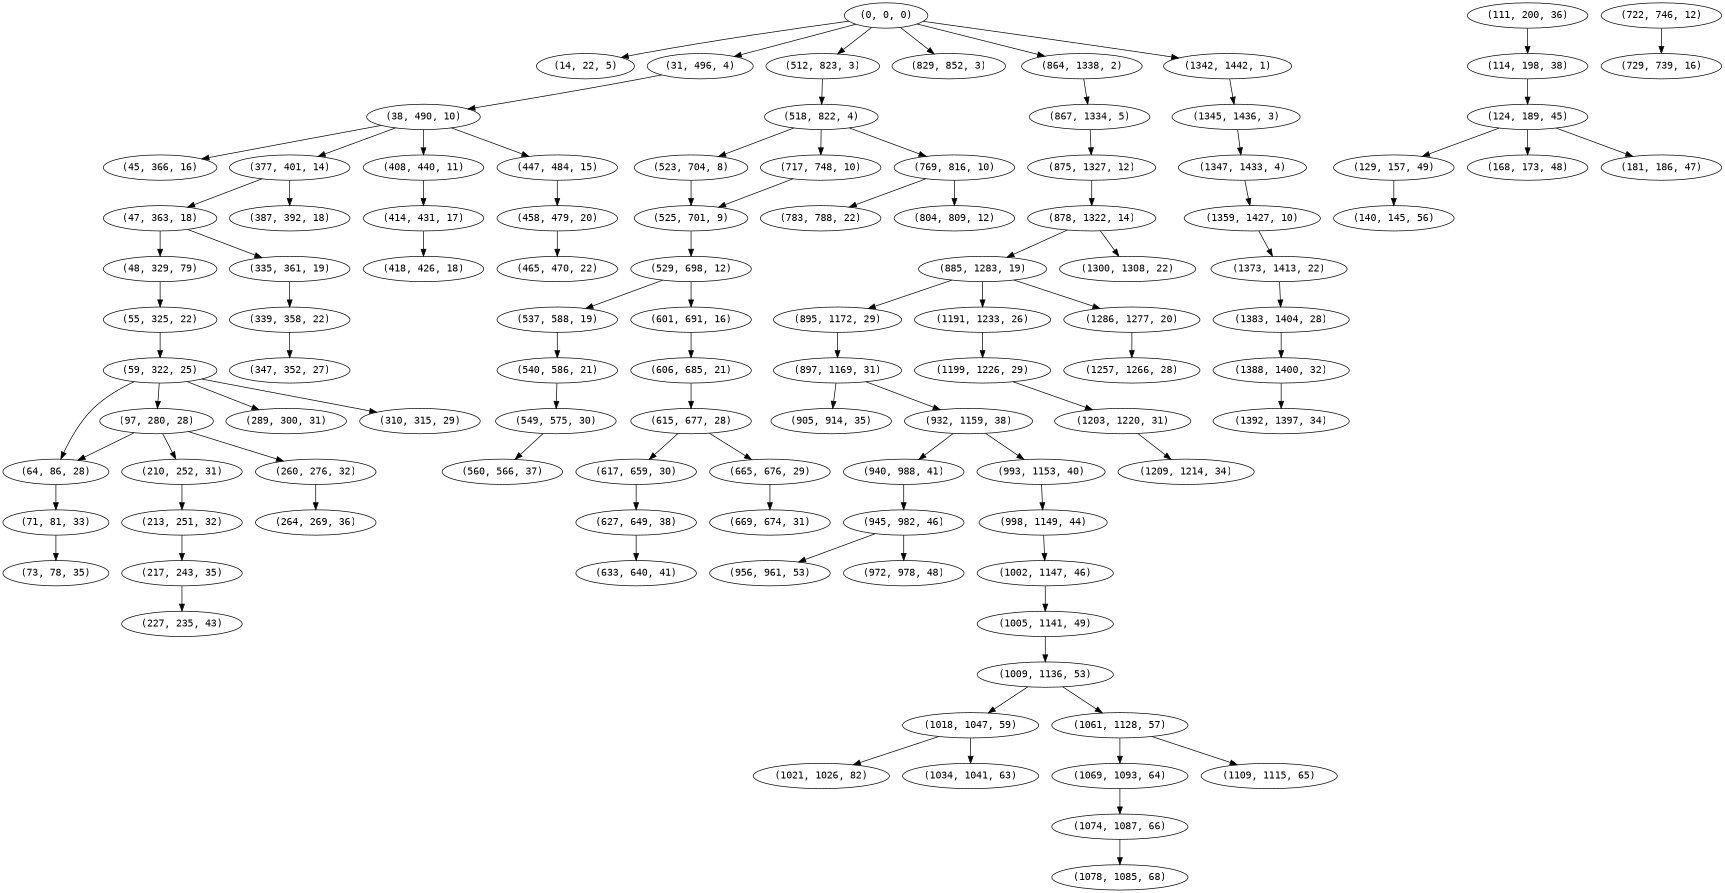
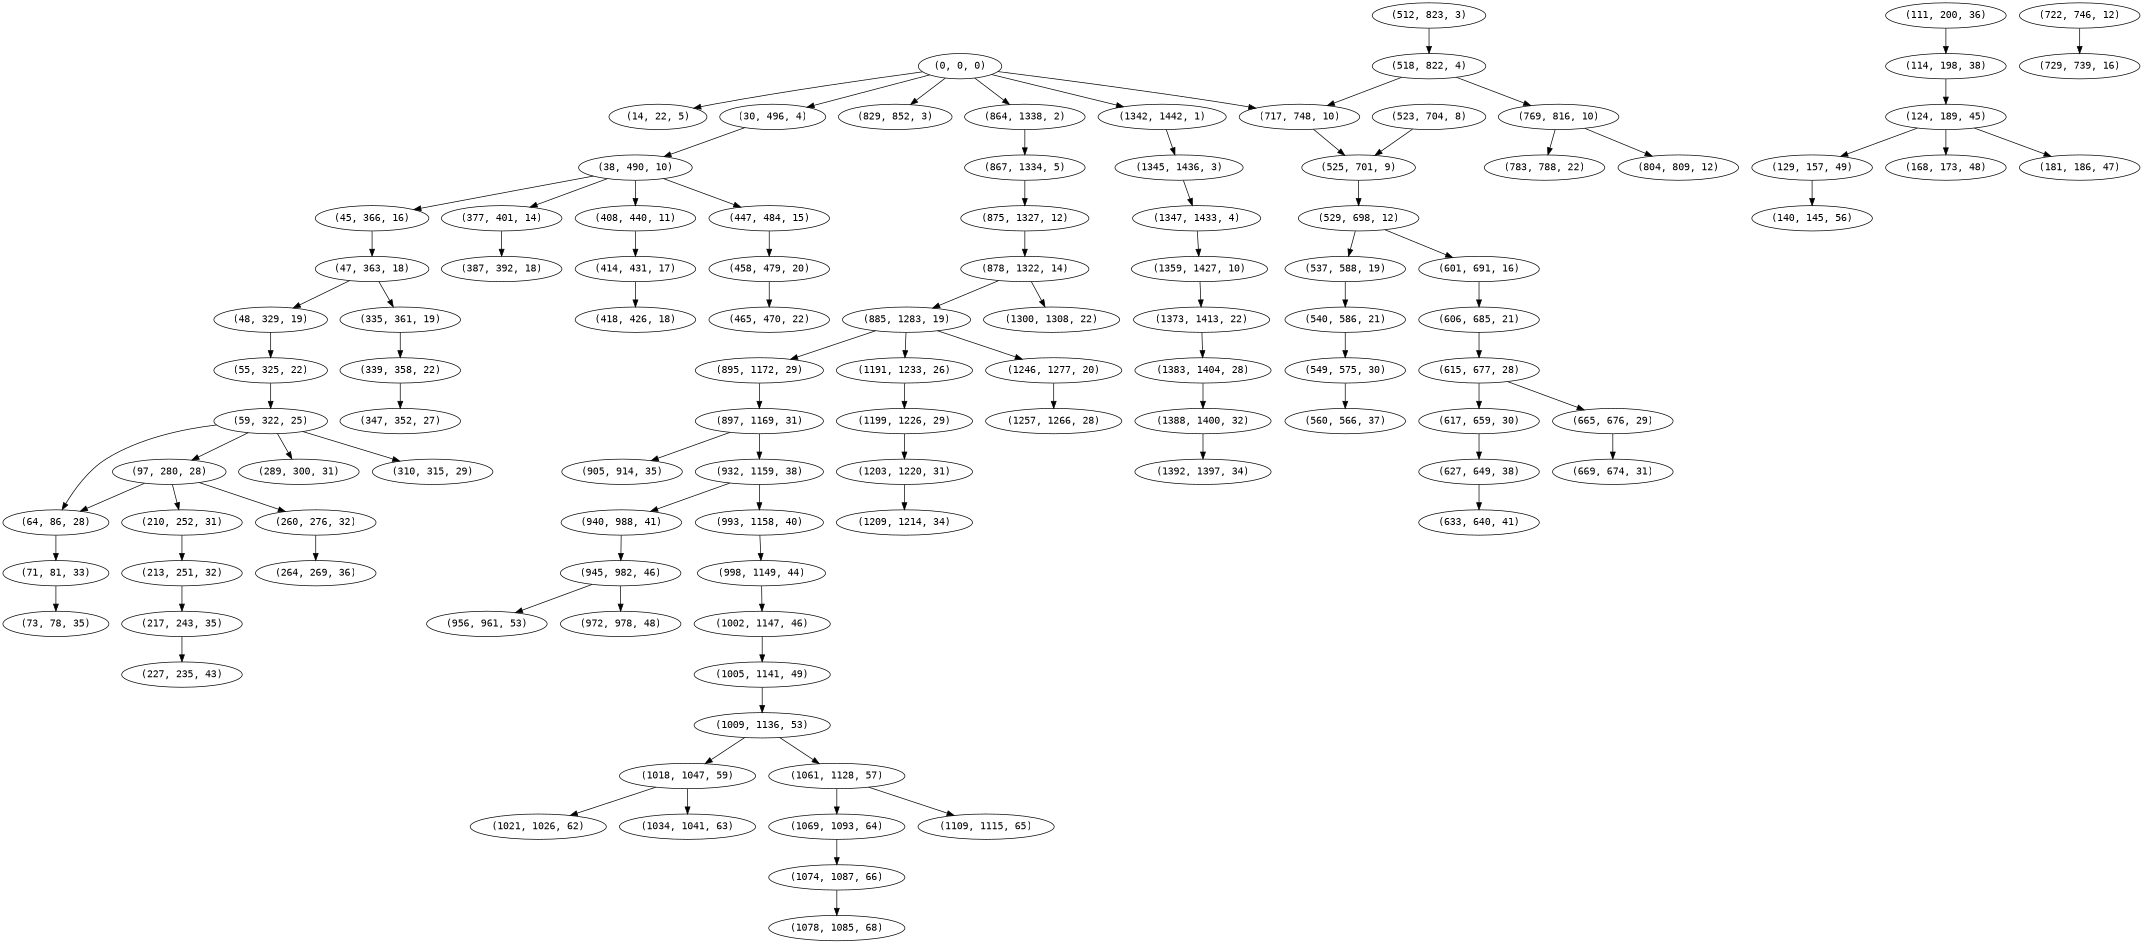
edge "(0, 0, 0)" -> "(512, 823, 3)": now "(0, 0, 0)" -> "(717, 748, 10)"
node "(31, 496, 4)": label "(31, 496, 4)" -> "(30, 496, 4)"
edge "(518, 822, 4)" -> "(523, 704, 8)": removed
edge "(377, 401, 14)" -> "(47, 363, 18)": now "(45, 366, 16)" -> "(47, 363, 18)"
node "(48, 329, 79)": label "(48, 329, 79)" -> "(48, 329, 19)"
node "(1286, 1277, 20)": label "(1286, 1277, 20)" -> "(1246, 1277, 20)"
node "(993, 1153, 40)": label "(993, 1153, 40)" -> "(993, 1158, 40)"
node "(1021, 1026, 82)": label "(1021, 1026, 82)" -> "(1021, 1026, 62)"
